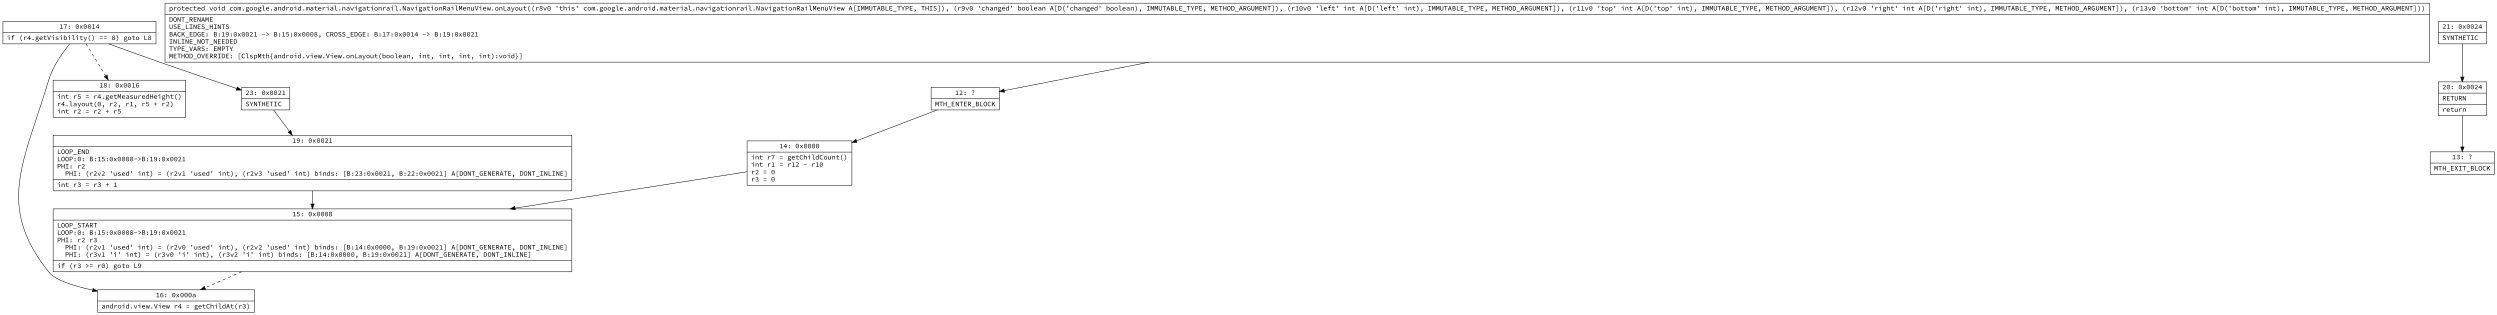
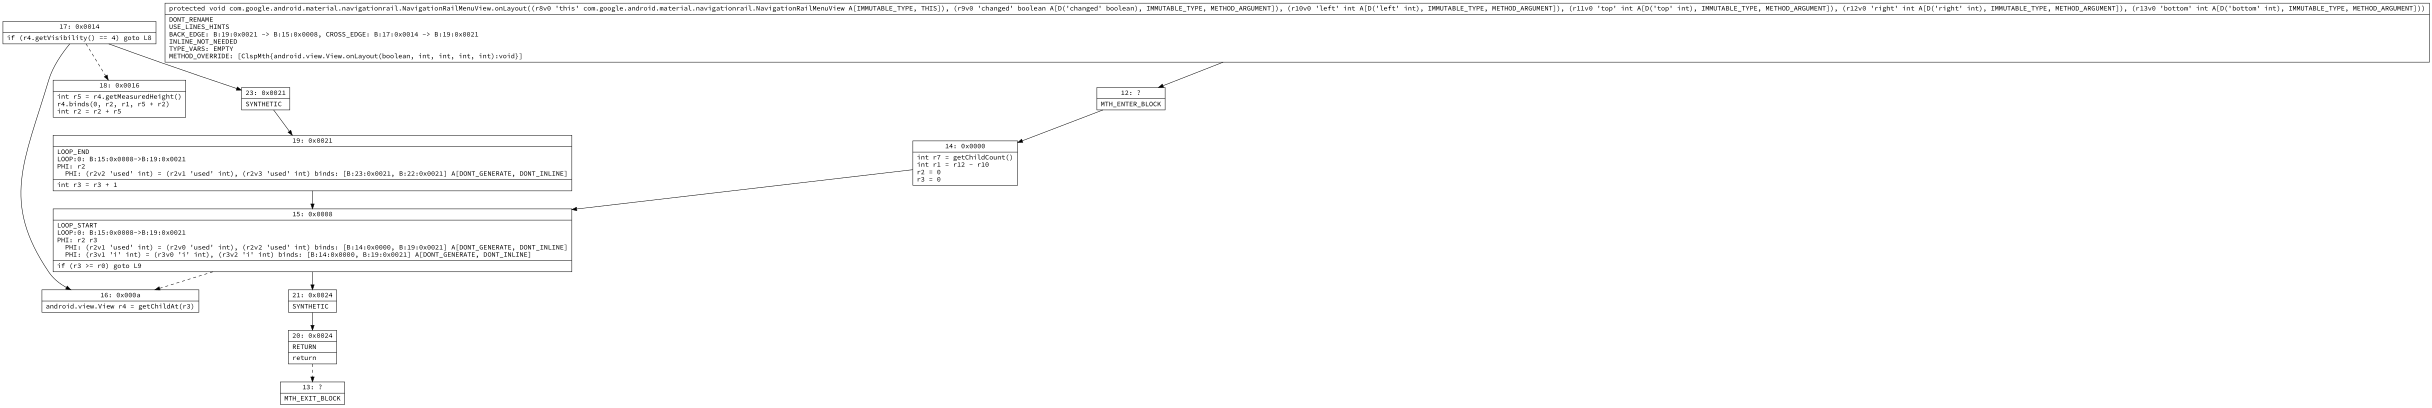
node "17: 0x0014": text "if (r4.getVisibility() == 8) goto L8" -> "if (r4.getVisibility() == 4) goto L8"
node "18: 0x0016": text "r4.layout(0, r2, r1, r5 + r2)" -> "r4.binds(0, r2, r1, r5 + r2)"
edge "20: 0x0024" -> "13: ?": style solid -> dashed
edge "15: 0x0008" -> "21: 0x0024": added
